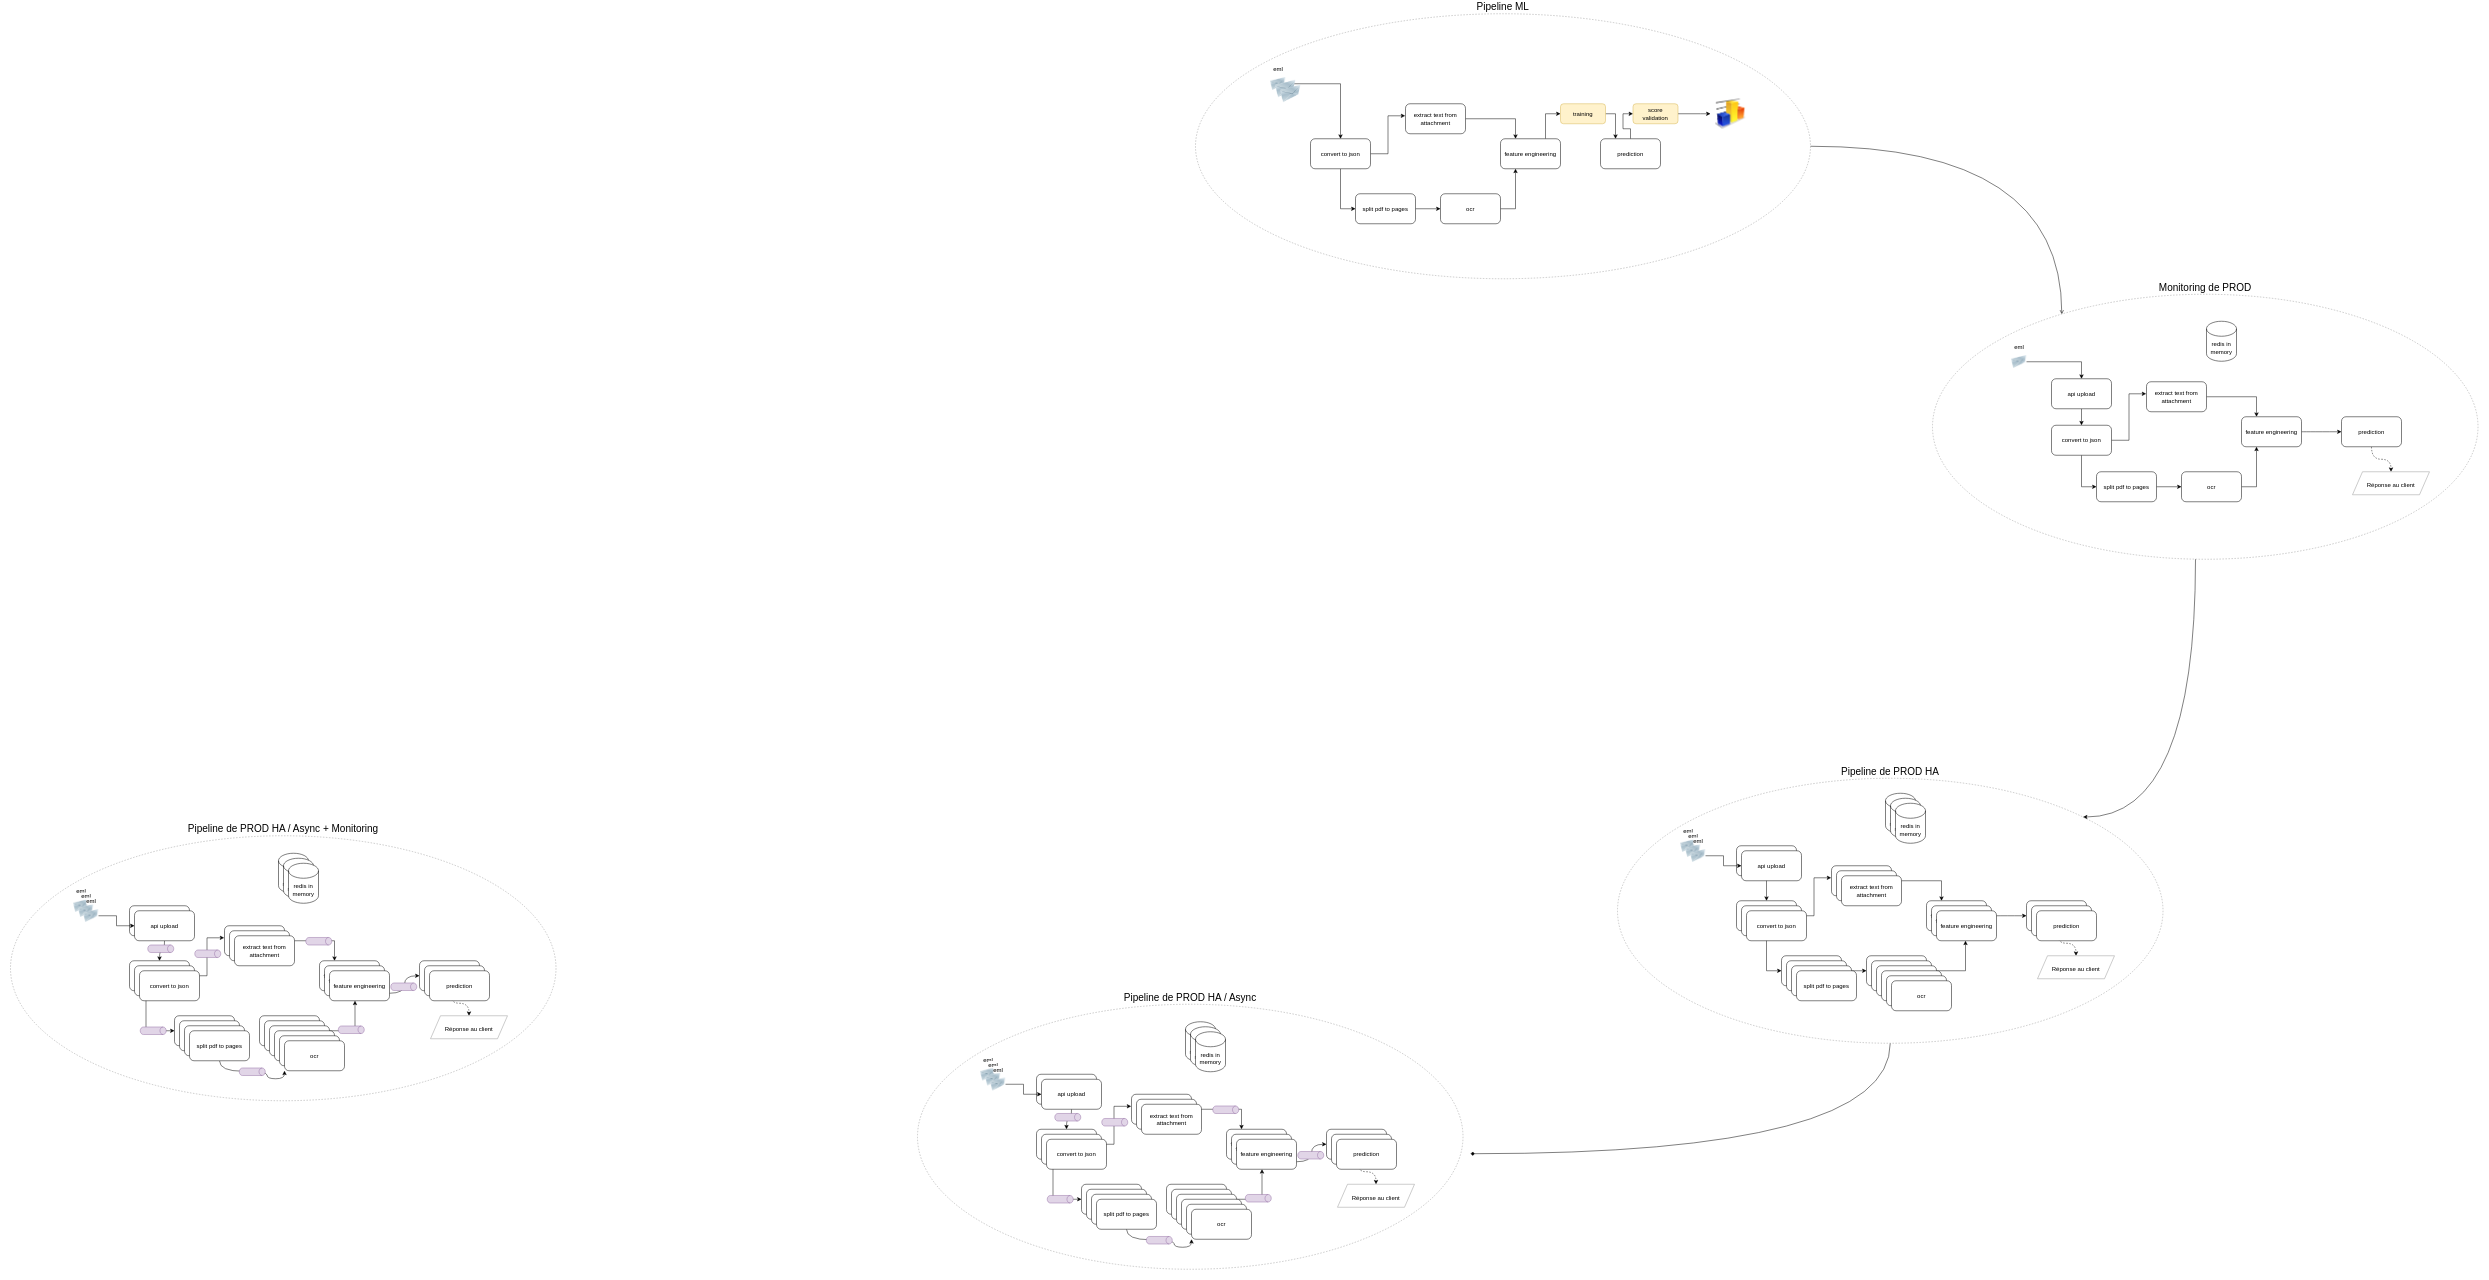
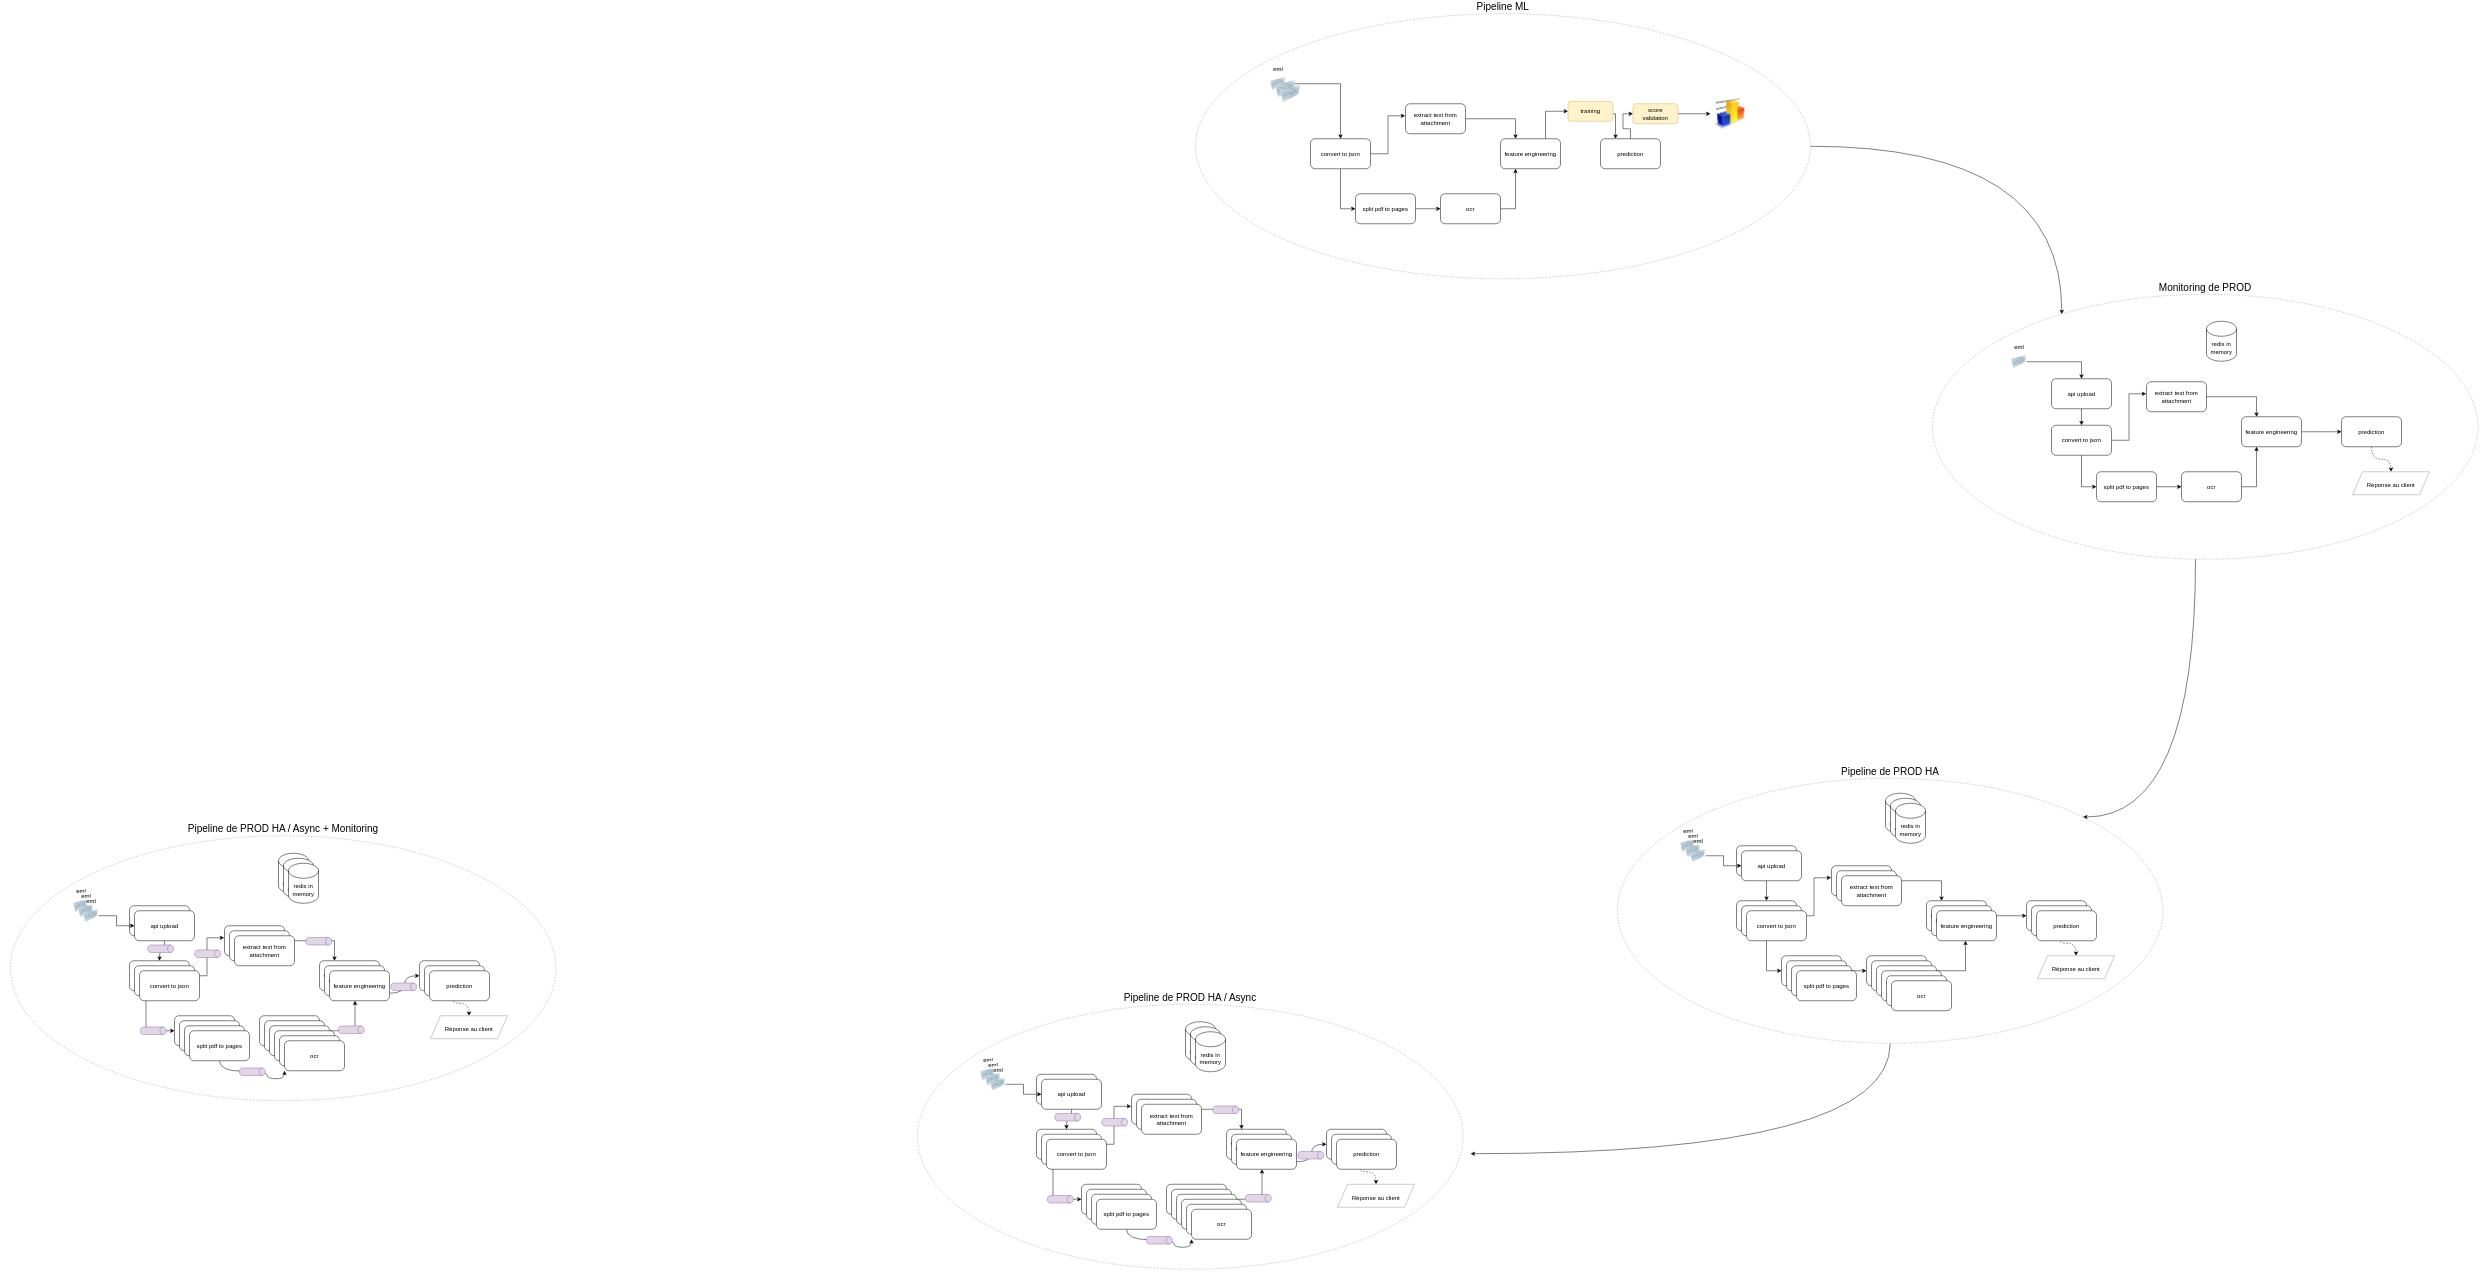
node "training": moved (1583, 114) -> (1590, 111)
edge "Pipeline ML" -> "Monitoring de PROD": arrowhead open -> classic
edge "Pipeline de PROD HA" -> "Pipeline de PROD HA / Async": arrowhead diamond -> classic
